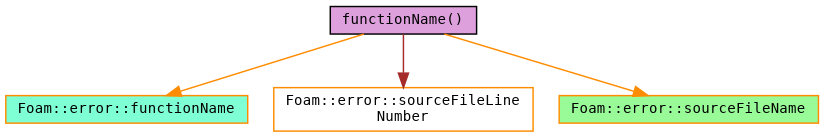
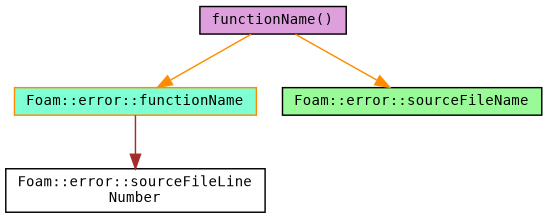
edge "functionName()" -> "Foam::error::sourceFileLine Number": now "Foam::error::functionName" -> "Foam::error::sourceFileLine Number"
node "Foam::error::sourceFileLine Number": color darkorange -> black
node "Foam::error::sourceFileName": color darkorange -> black
